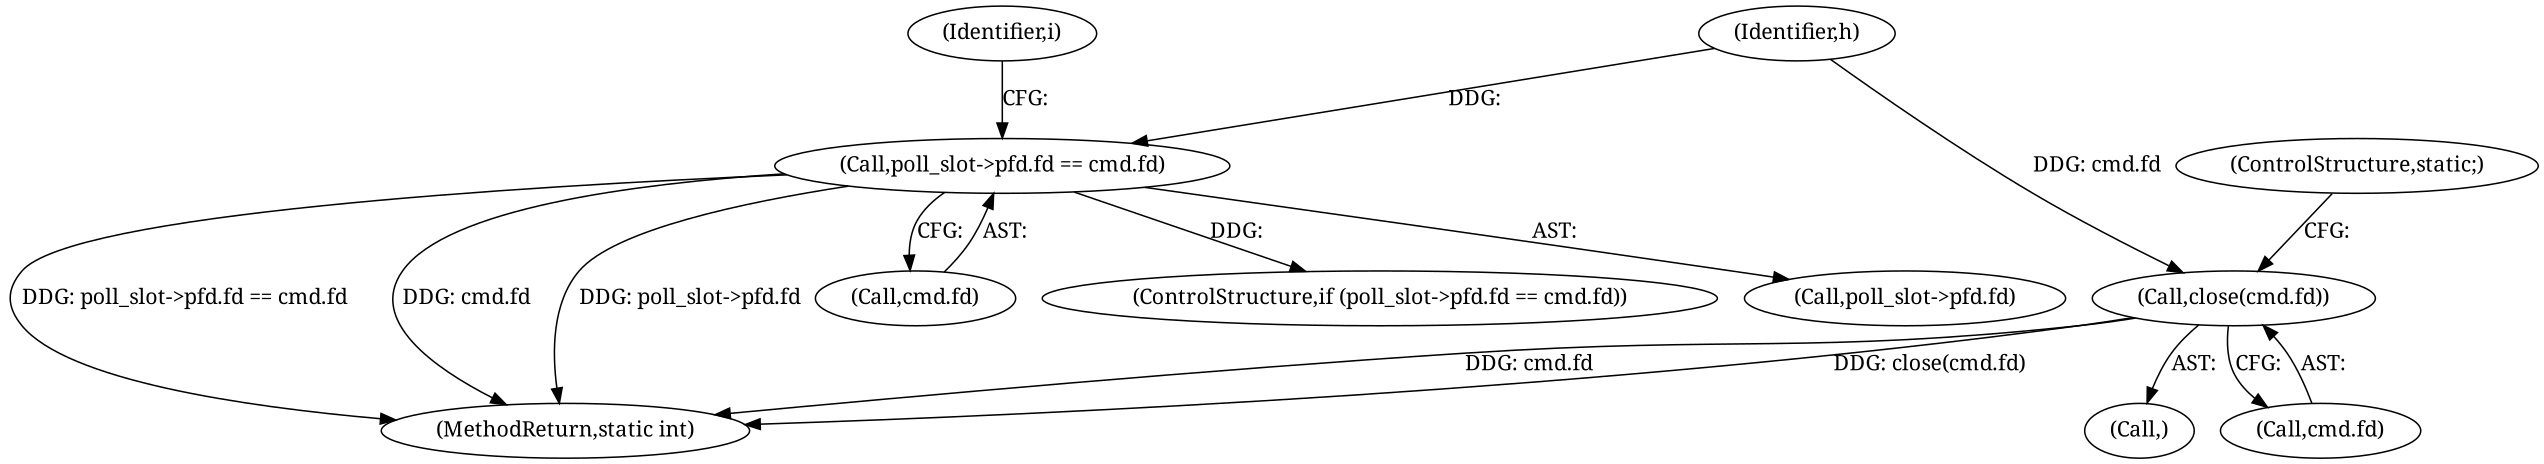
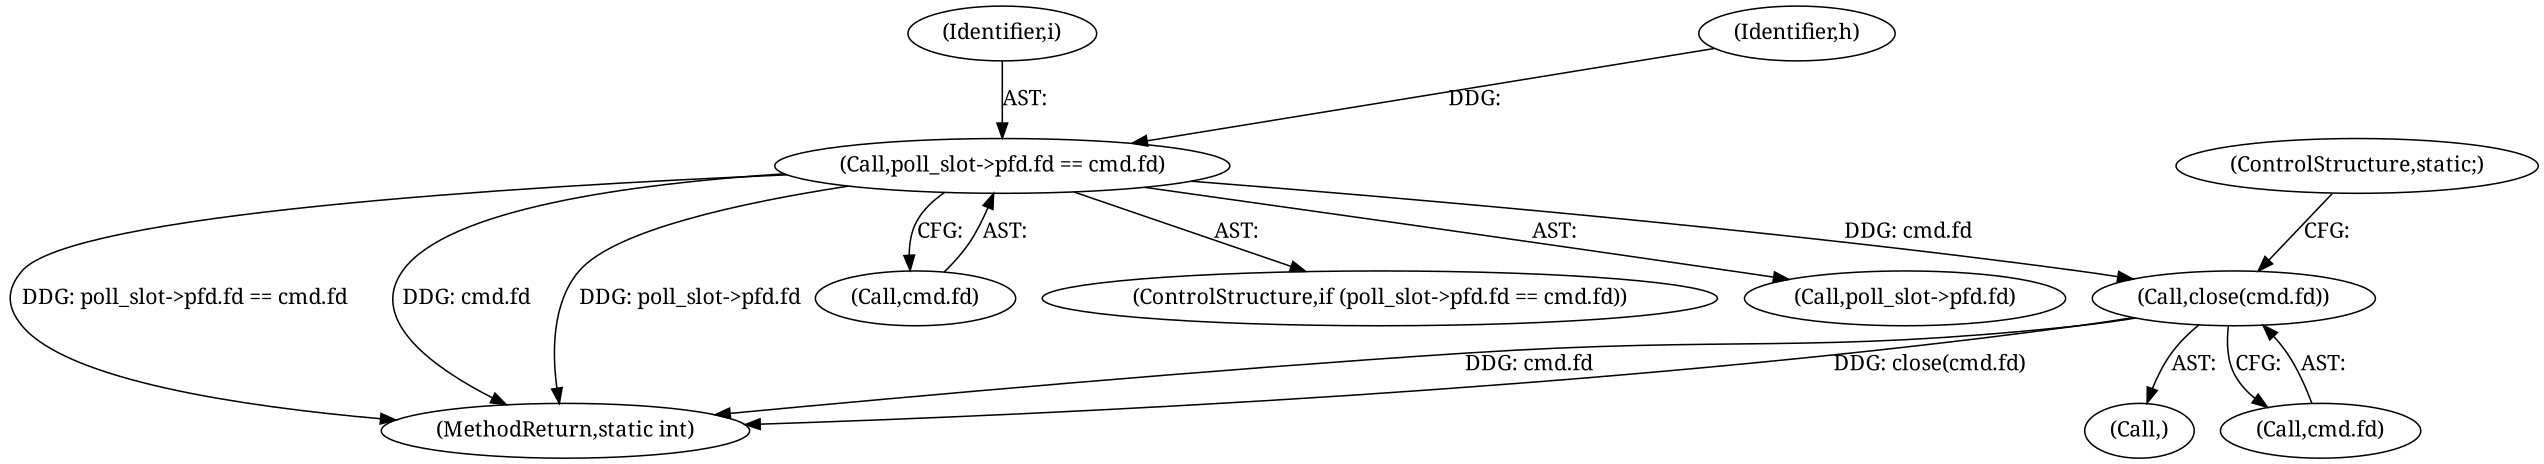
edge "(Identifier,i)" -> "(Call,poll_slot->pfd.fd == cmd.fd)": label "CFG: " -> "AST: "
edge "(Identifier,h)" -> "(Call,close(cmd.fd))": now "(Call,poll_slot->pfd.fd == cmd.fd)" -> "(Call,close(cmd.fd))"
edge "(Call,poll_slot->pfd.fd == cmd.fd)" -> "(ControlStructure,if (poll_slot->pfd.fd == cmd.fd))": label "DDG: " -> "AST: "
